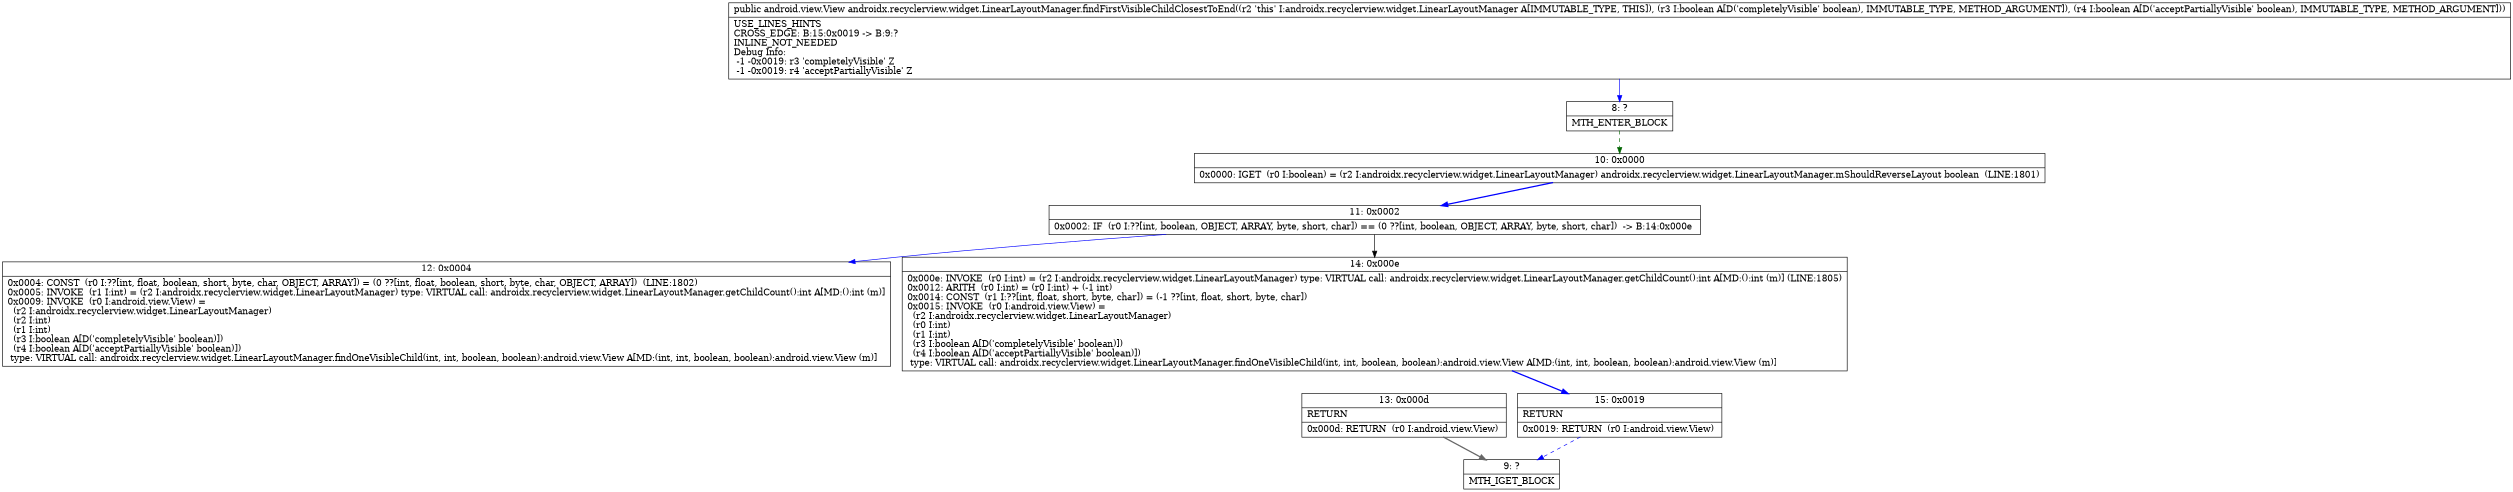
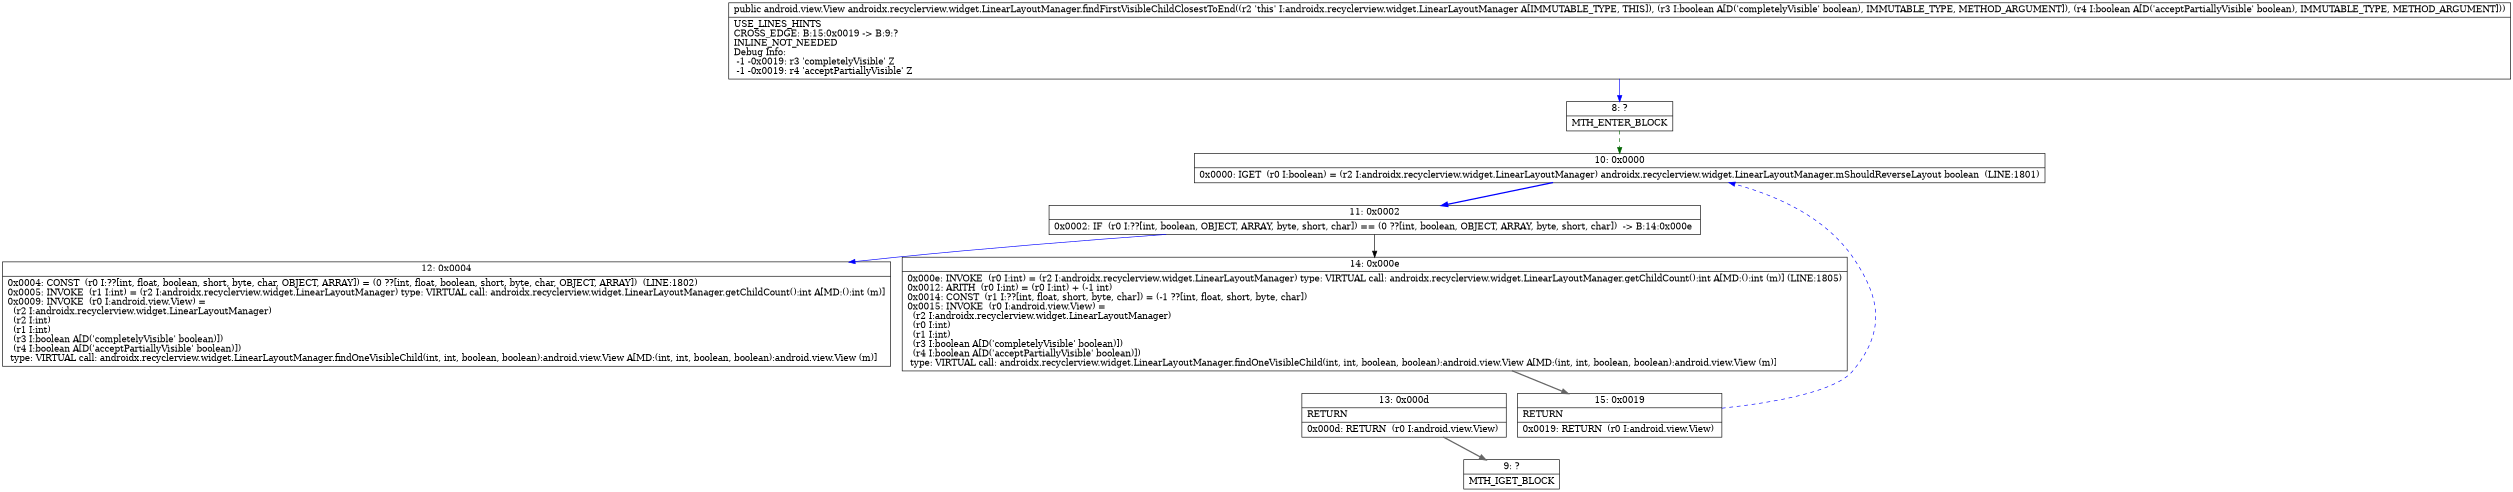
edge "14: 0x000e" -> "15: 0x0019": color blue -> gray40
edge "15: 0x0019" -> "9: ?": now "15: 0x0019" -> "10: 0x0000"
